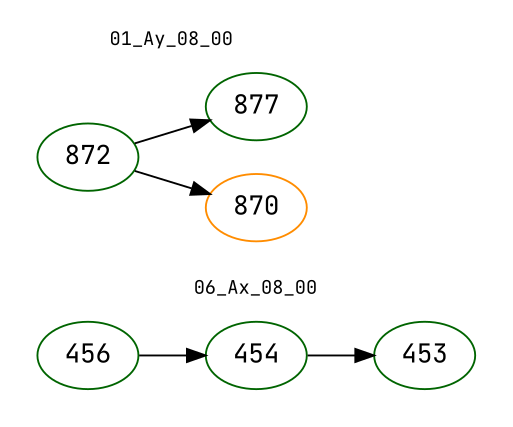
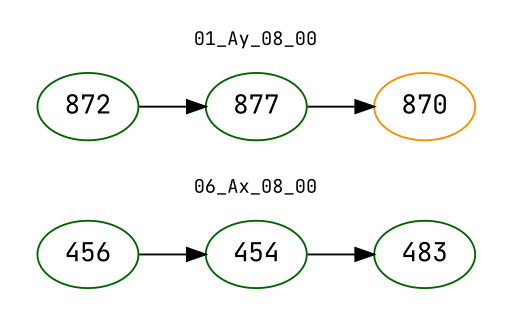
edge "872" -> "870": now "877" -> "870"
node "453": label "453" -> "483"
